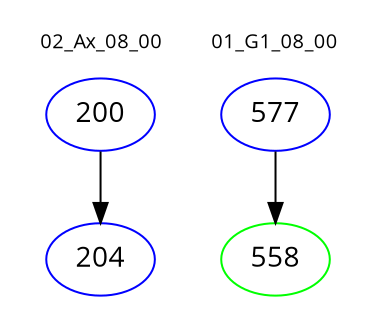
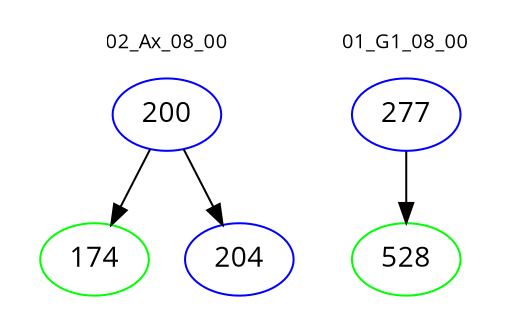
node "577": label "577" -> "277"
node "174": added
node "558": label "558" -> "528"
